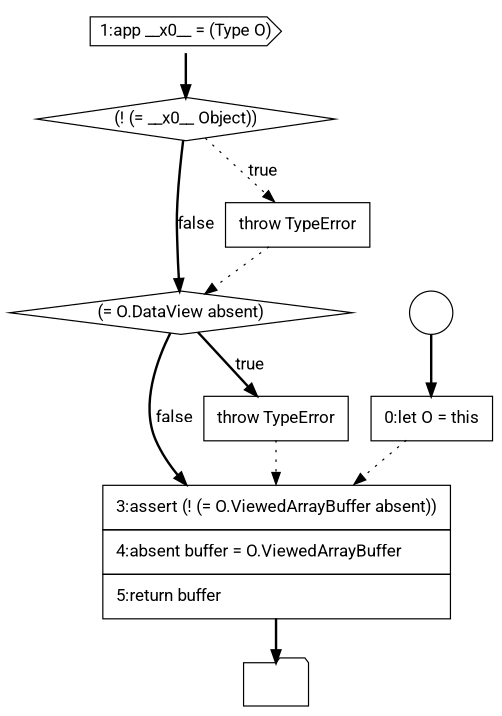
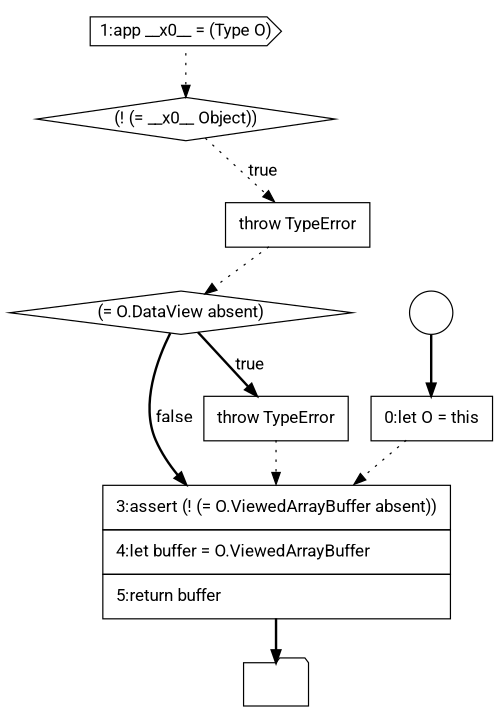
edge "1:app __x0__ = (Type O)" -> "(! (= __x0__ Object))": style bold -> dotted
edge "(! (= __x0__ Object))" -> "(= O.DataView absent)": removed, label "false"
node "3:assert (! (= O.ViewedArrayBuffer absent))": text "4:absent buffer = O.ViewedArrayBuffer" -> "4:let buffer = O.ViewedArrayBuffer"
